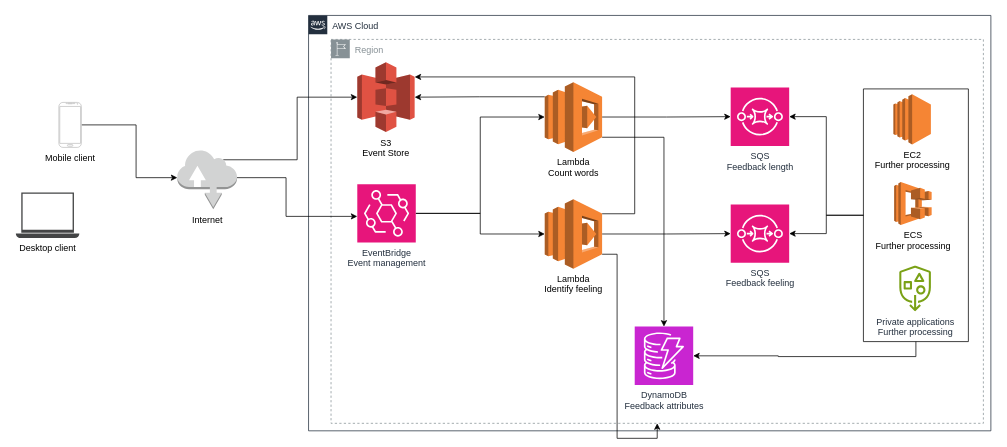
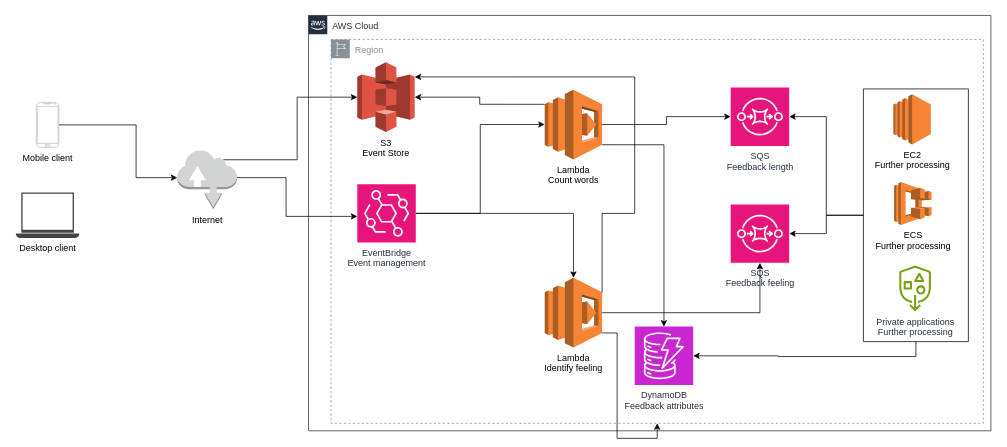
node "Lambda Count words": moved (574, 117) -> (574, 125)
node "Mobile client": moved (70, 125) -> (48, 125)
node "Lambda Identify feeling": moved (574, 234) -> (574, 313)
